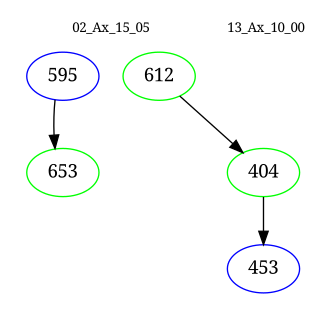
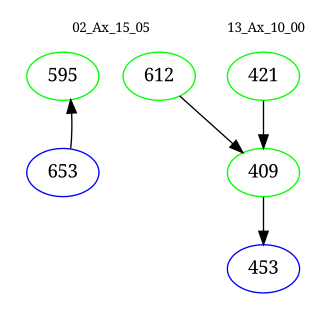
node "595": color blue -> green
node "421": added
edge "595" -> "653": reversed
node "653": color green -> blue
node "404": label "404" -> "409"
